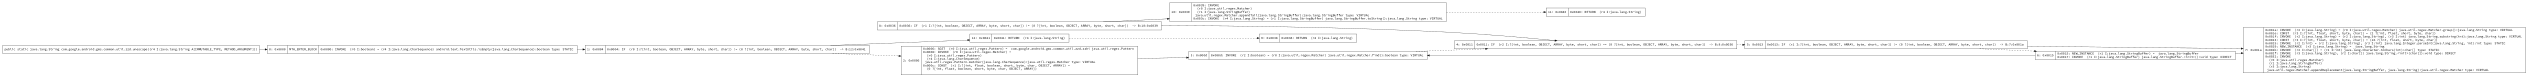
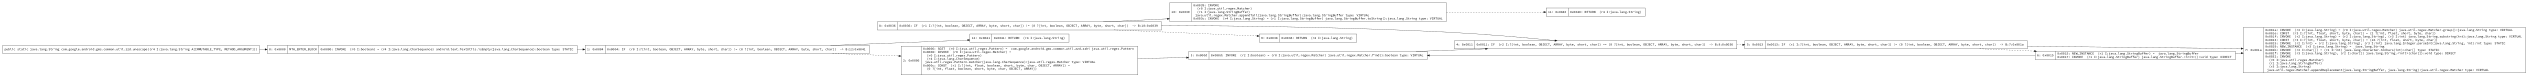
edge "12: 0x0041" -> "9: 0x0038": now "8: 0x0036" -> "9: 0x0038"
edge "3: 0x000d" -> "4: 0x0011": style dashed -> solid
